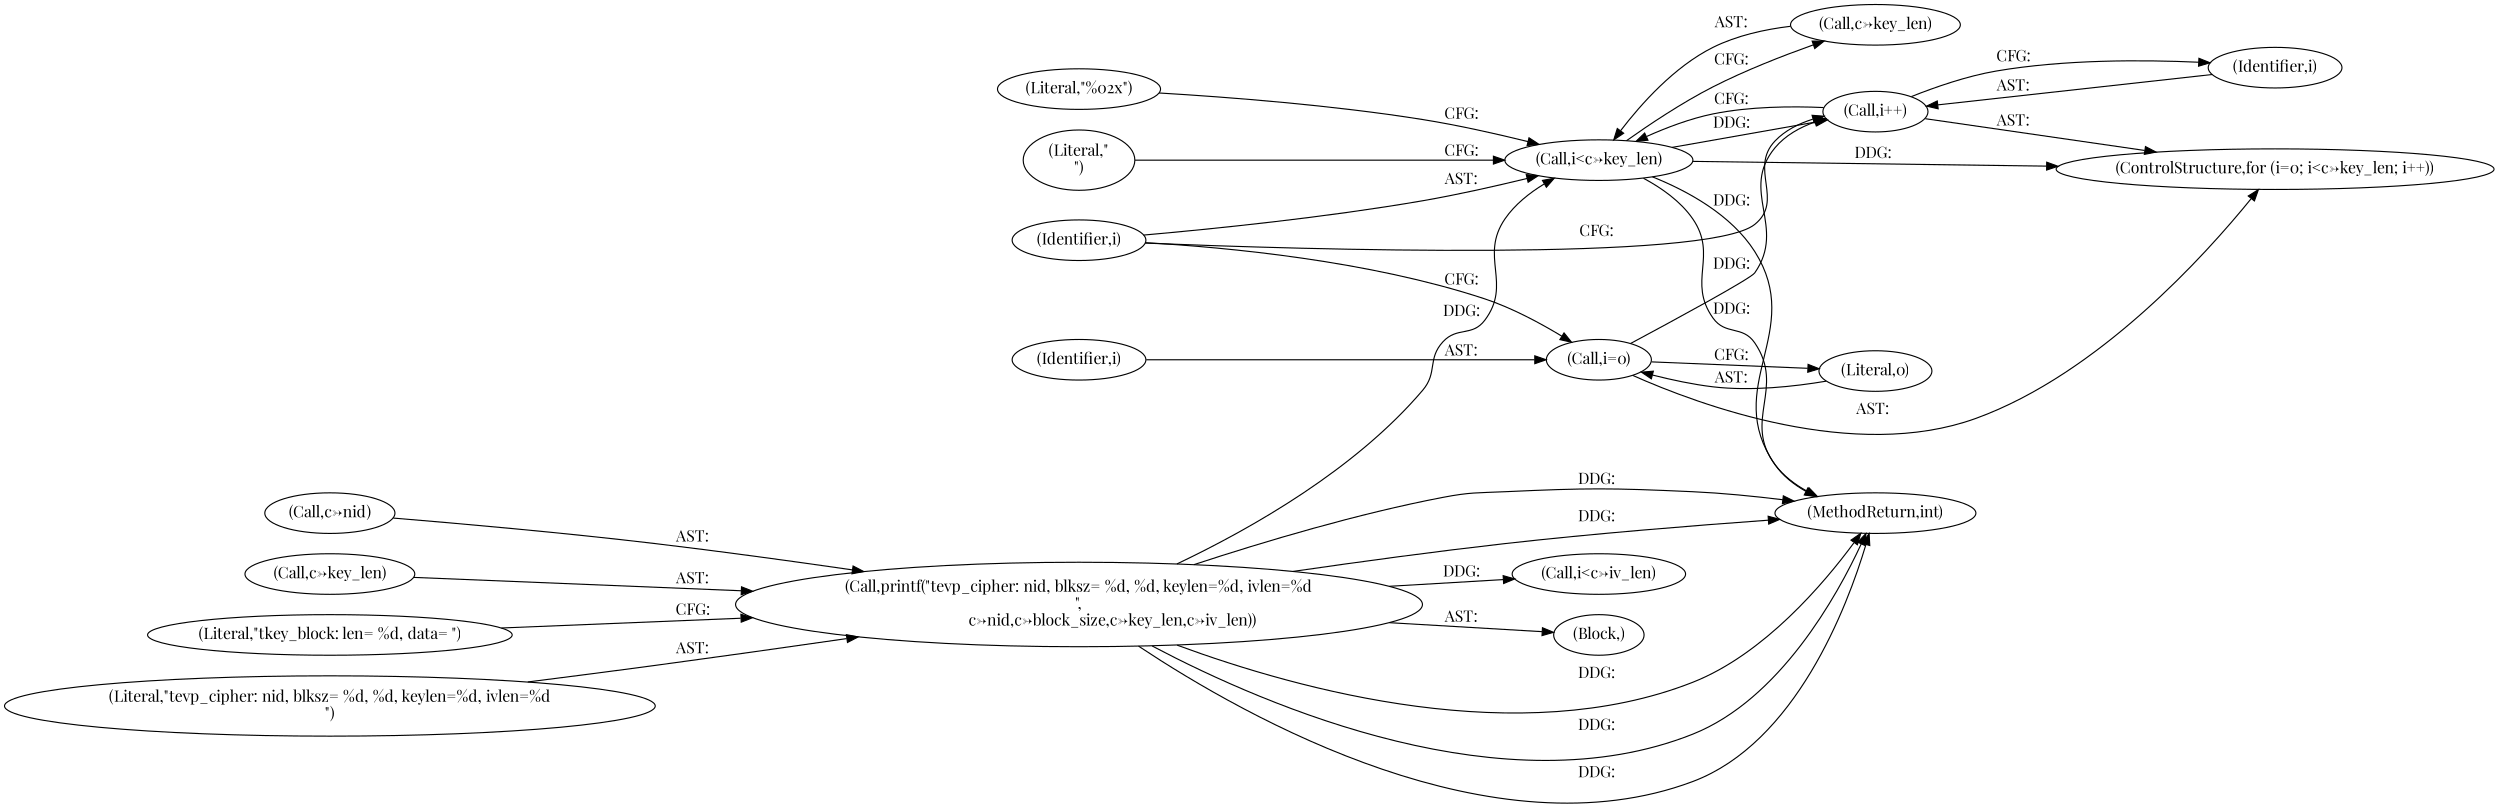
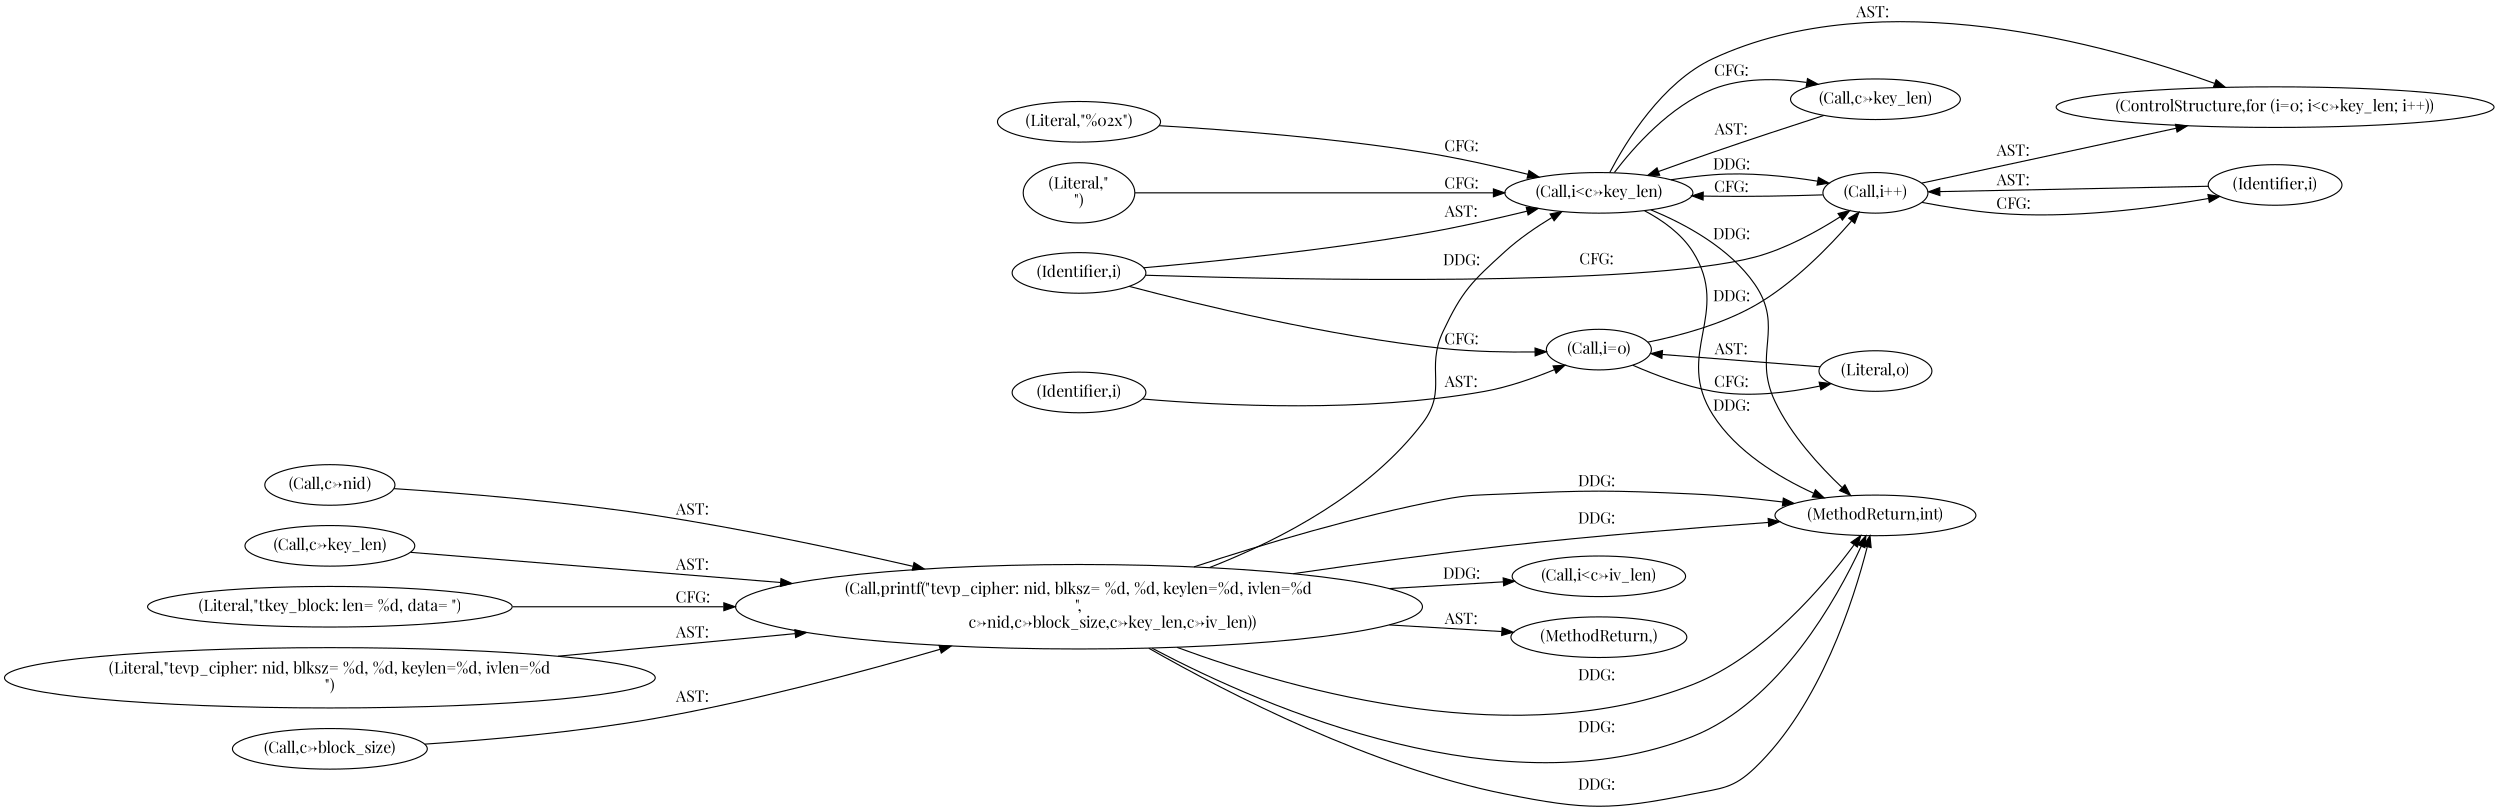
edge "(Call,i<c->key_len)" -> "(ControlStructure,for (i=0; i<c->key_len; i++))": label "DDG: " -> "AST: "
edge "(Call,i=0)" -> "(ControlStructure,for (i=0; i<c->key_len; i++))": removed, label "AST:"
node "(Block,)": label "(Block,)" -> "(MethodReturn,)"
node "(Call,c->block_size)": added
